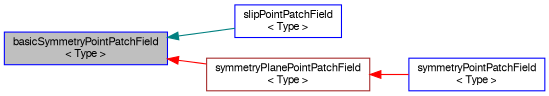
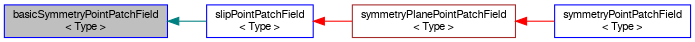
edge "symmetryPlanePointPatchField < Type >" -> "basicSymmetryPointPatchField < Type >": now "symmetryPlanePointPatchField < Type >" -> "slipPointPatchField < Type >"
